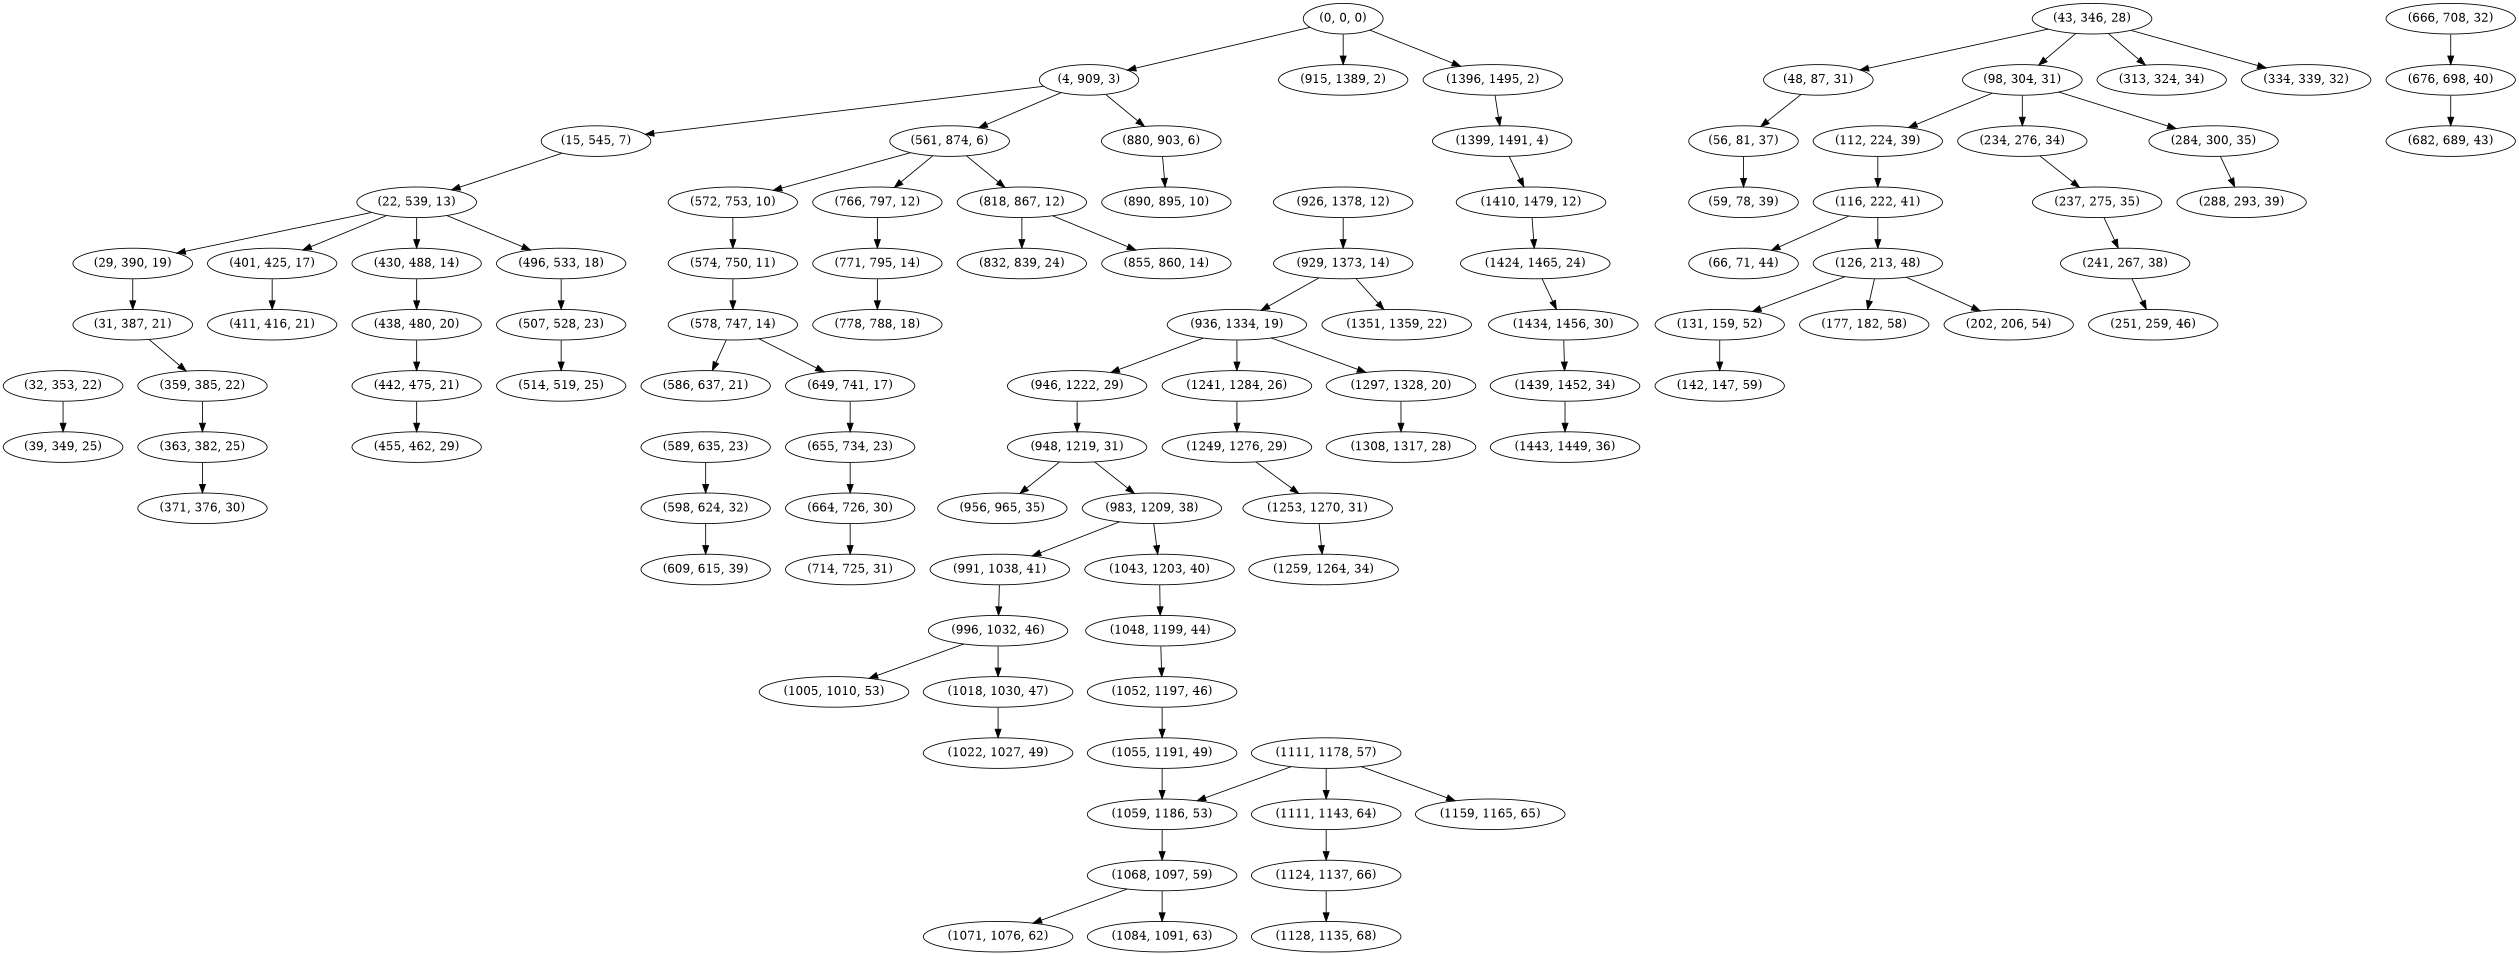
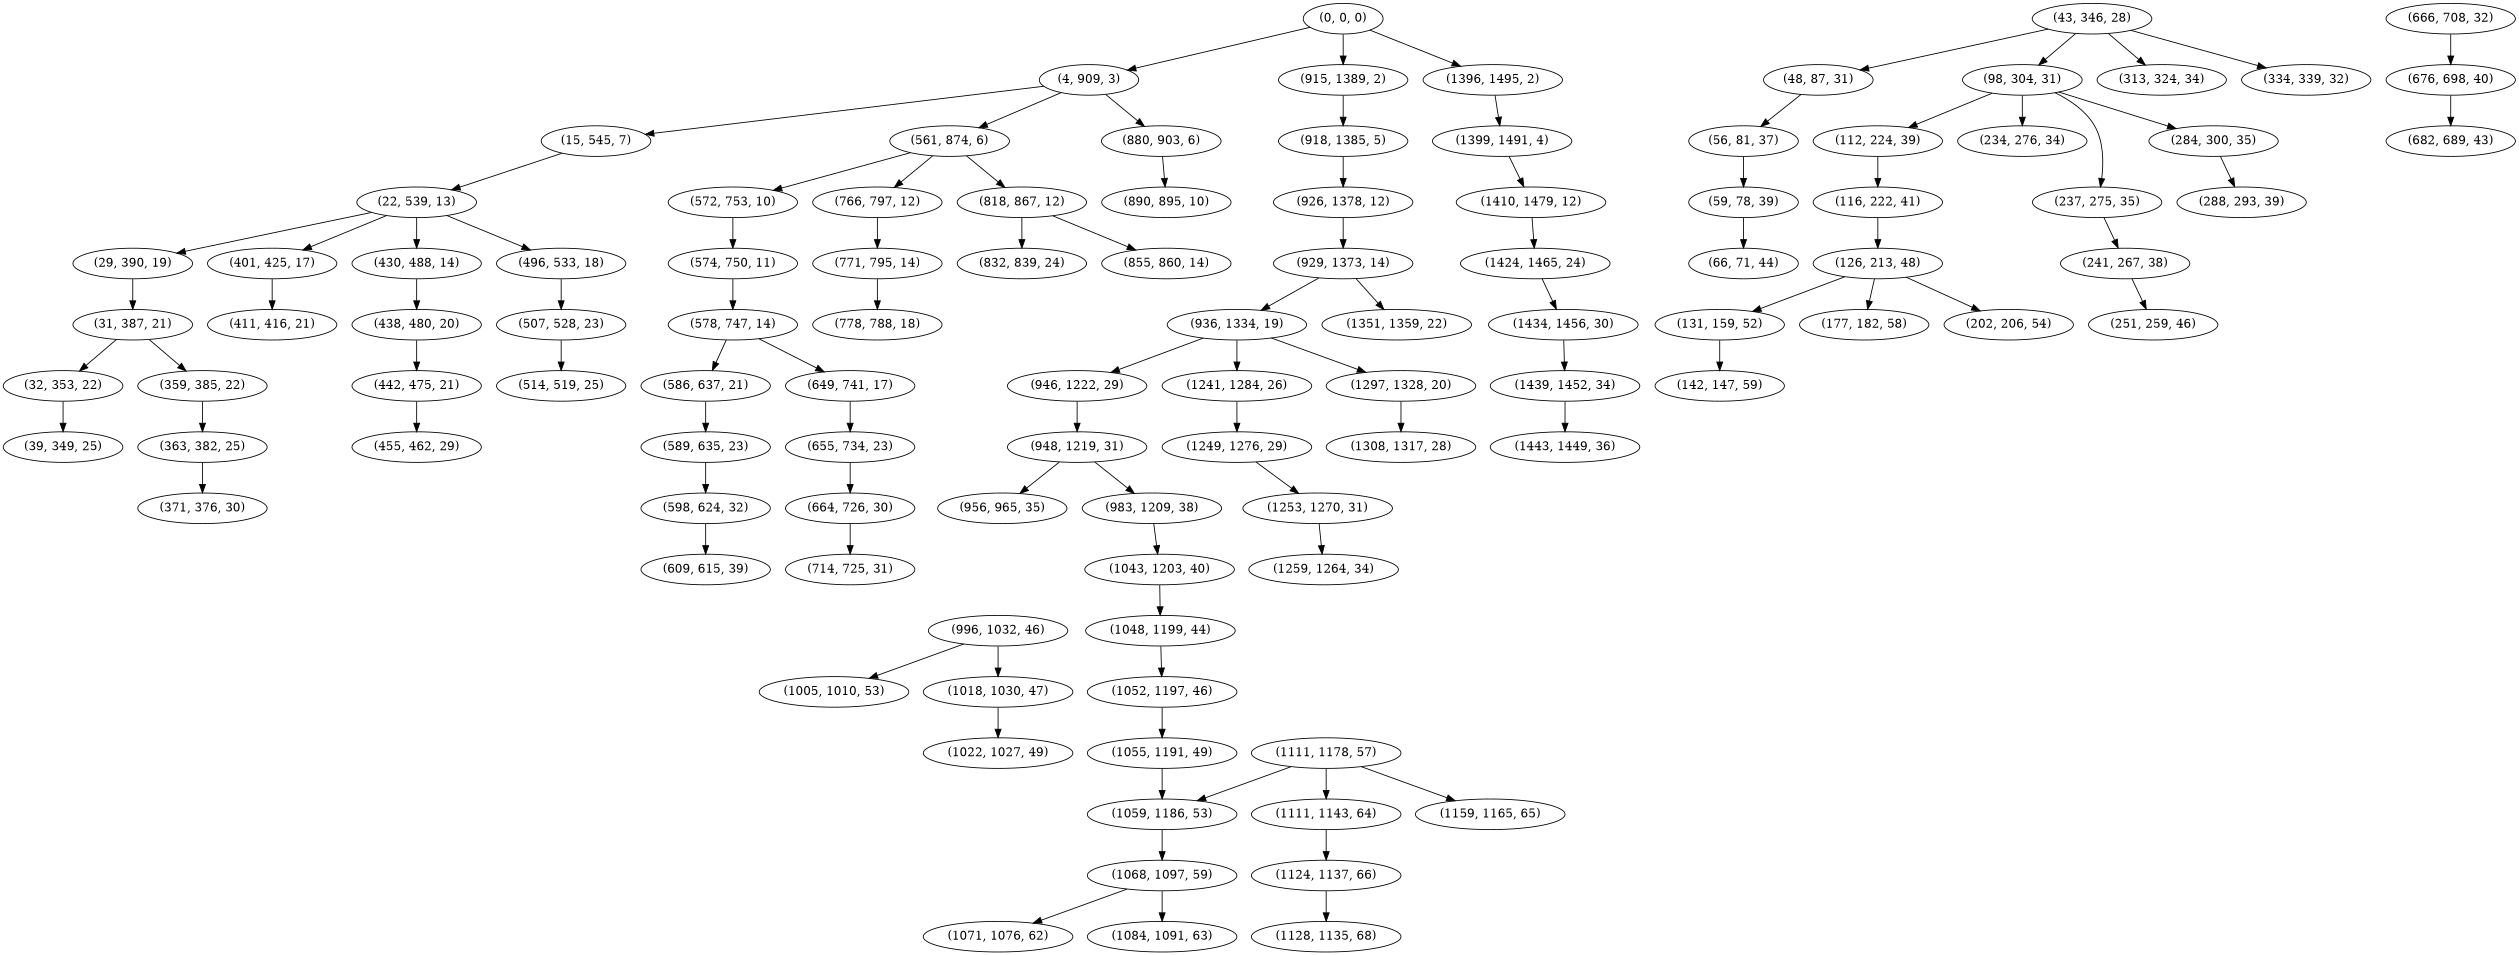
node "(918, 1385, 5)": added
edge "(234, 276, 34)" -> "(237, 275, 35)": now "(98, 304, 31)" -> "(237, 275, 35)"
edge "(116, 222, 41)" -> "(66, 71, 44)": now "(59, 78, 39)" -> "(66, 71, 44)"
edge "(31, 387, 21)" -> "(32, 353, 22)": added
edge "(586, 637, 21)" -> "(589, 635, 23)": added
node "(991, 1038, 41)": removed
